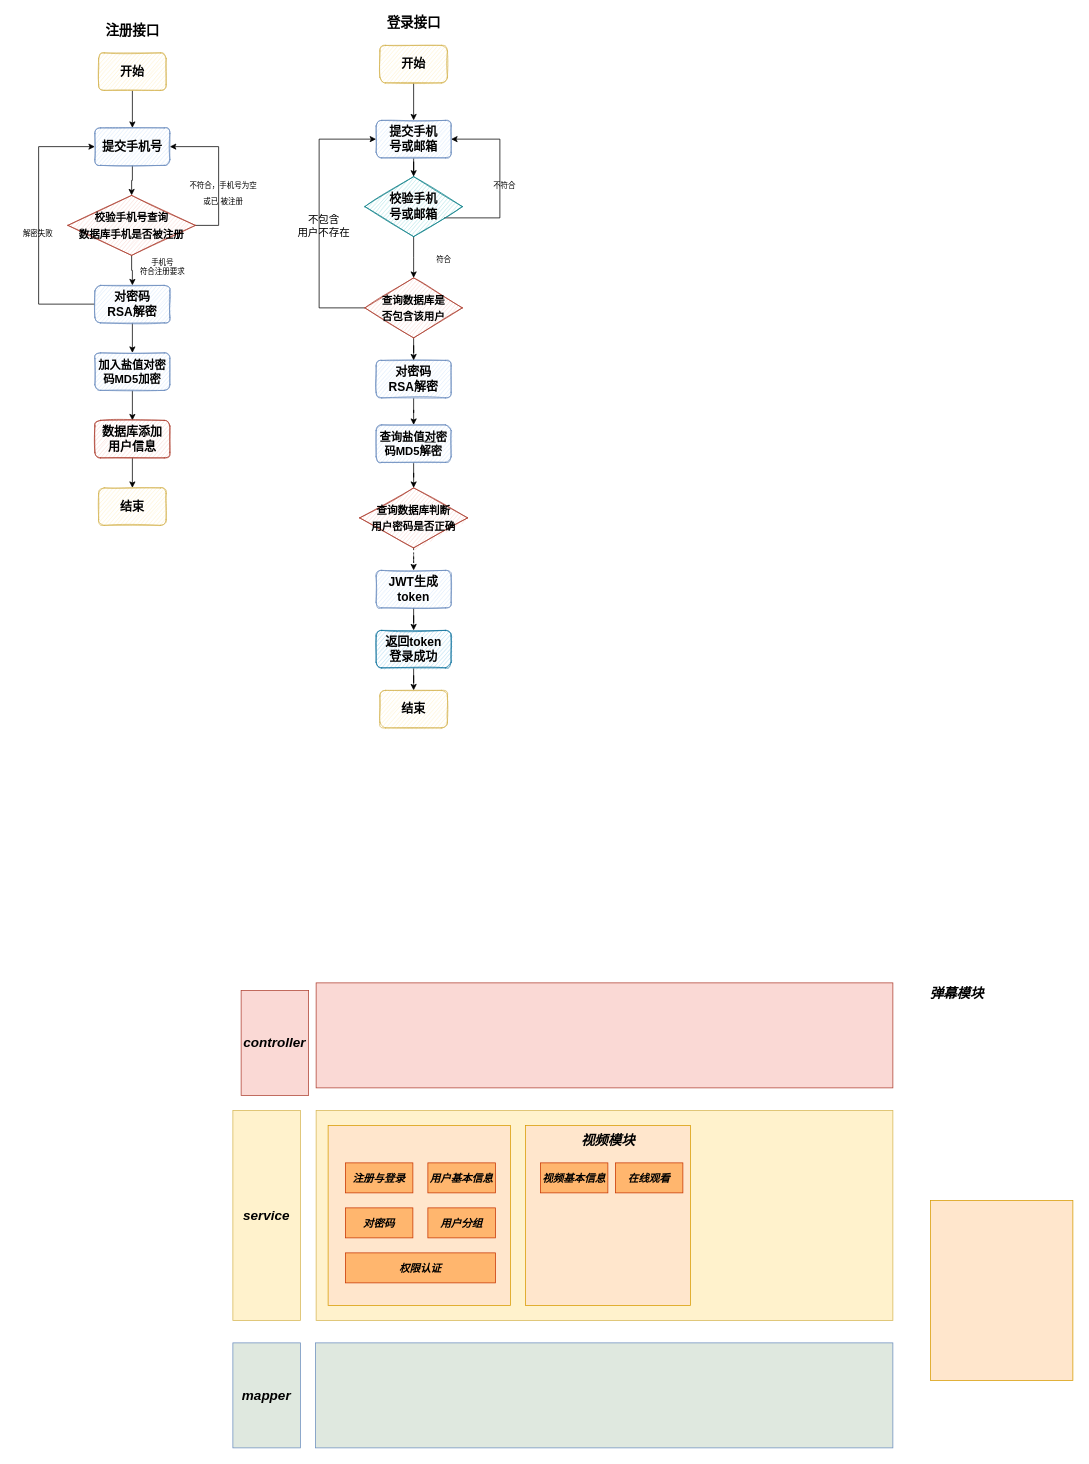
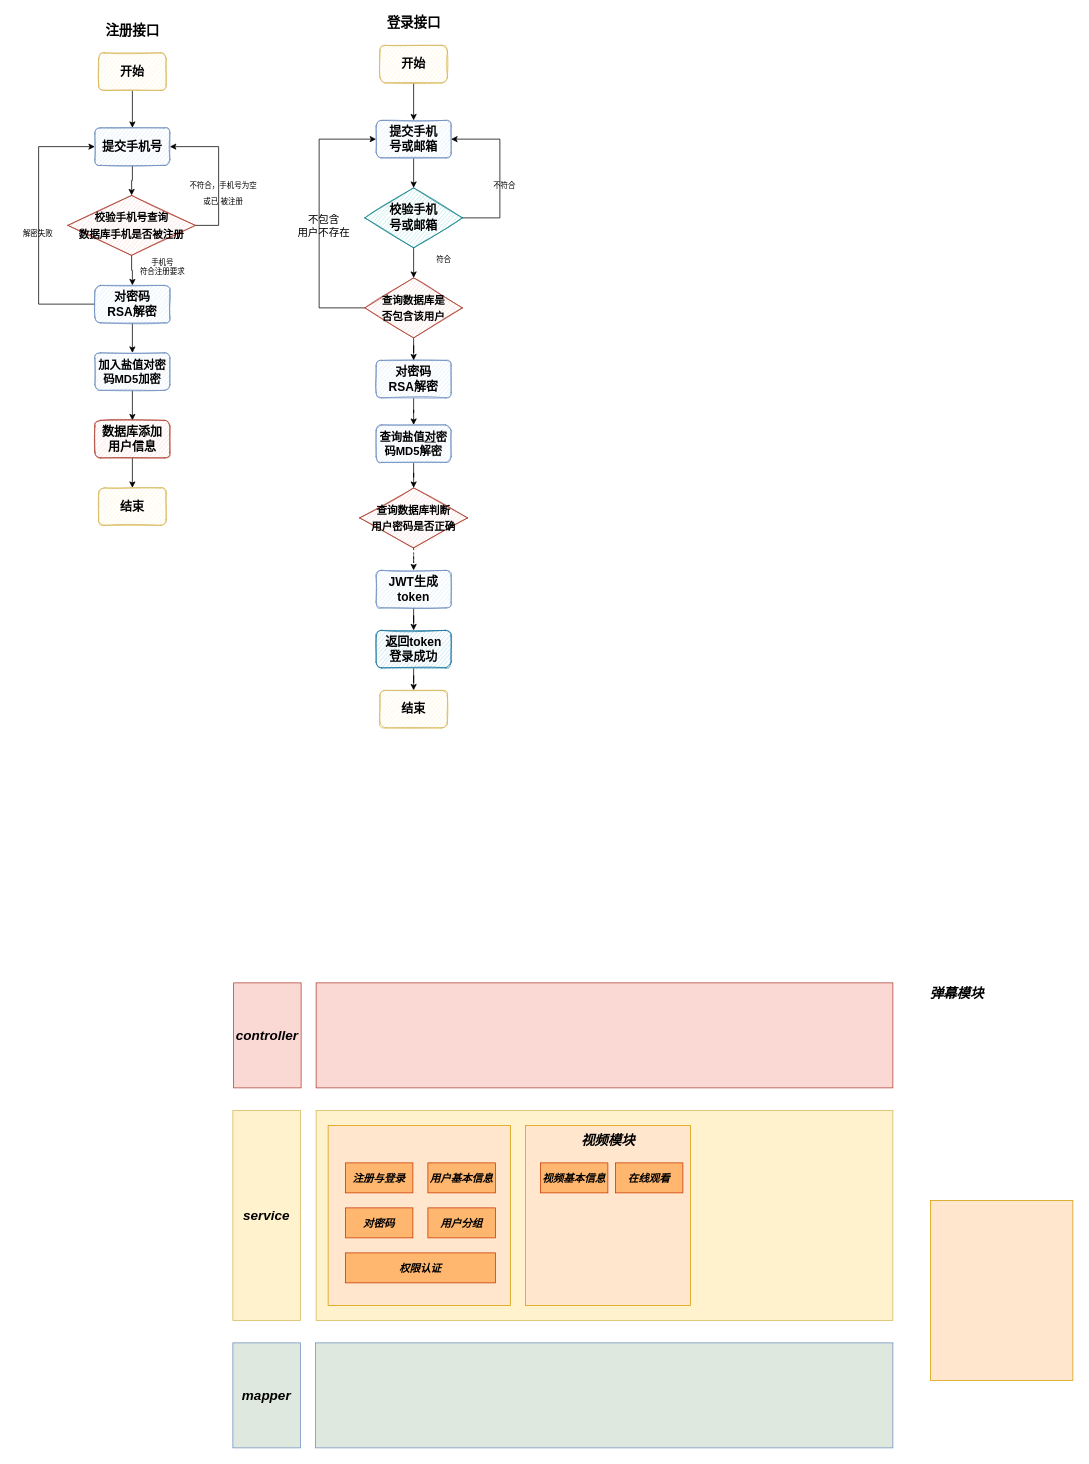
node "校验手机 号或邮箱": moved (414, 207) -> (414, 218)
node "controller": moved (275, 1043) -> (267, 1035)
